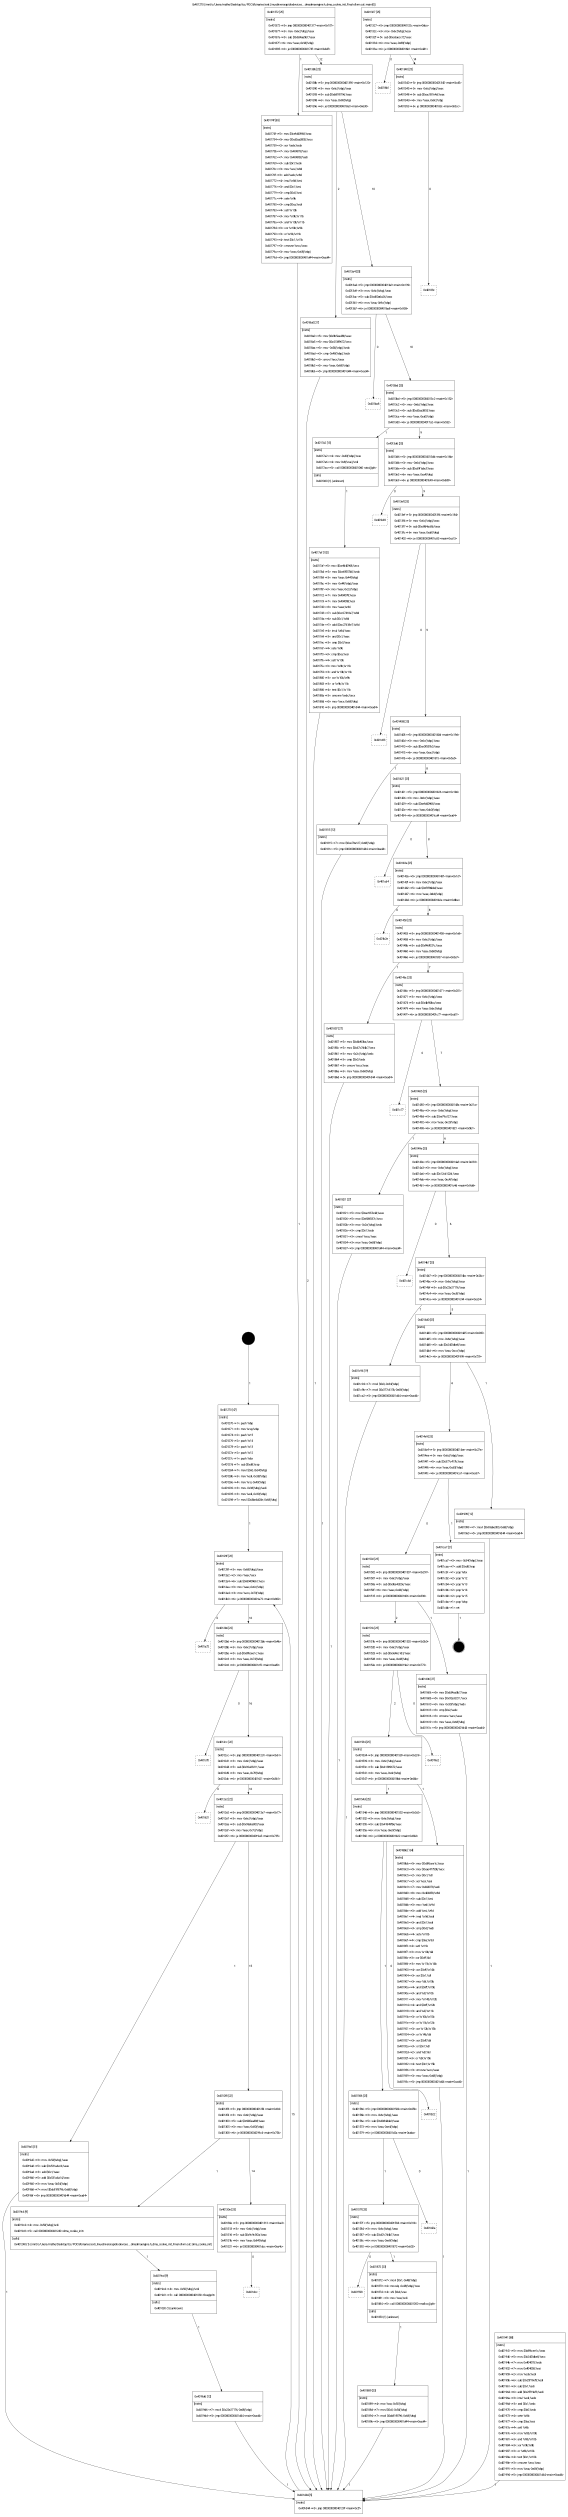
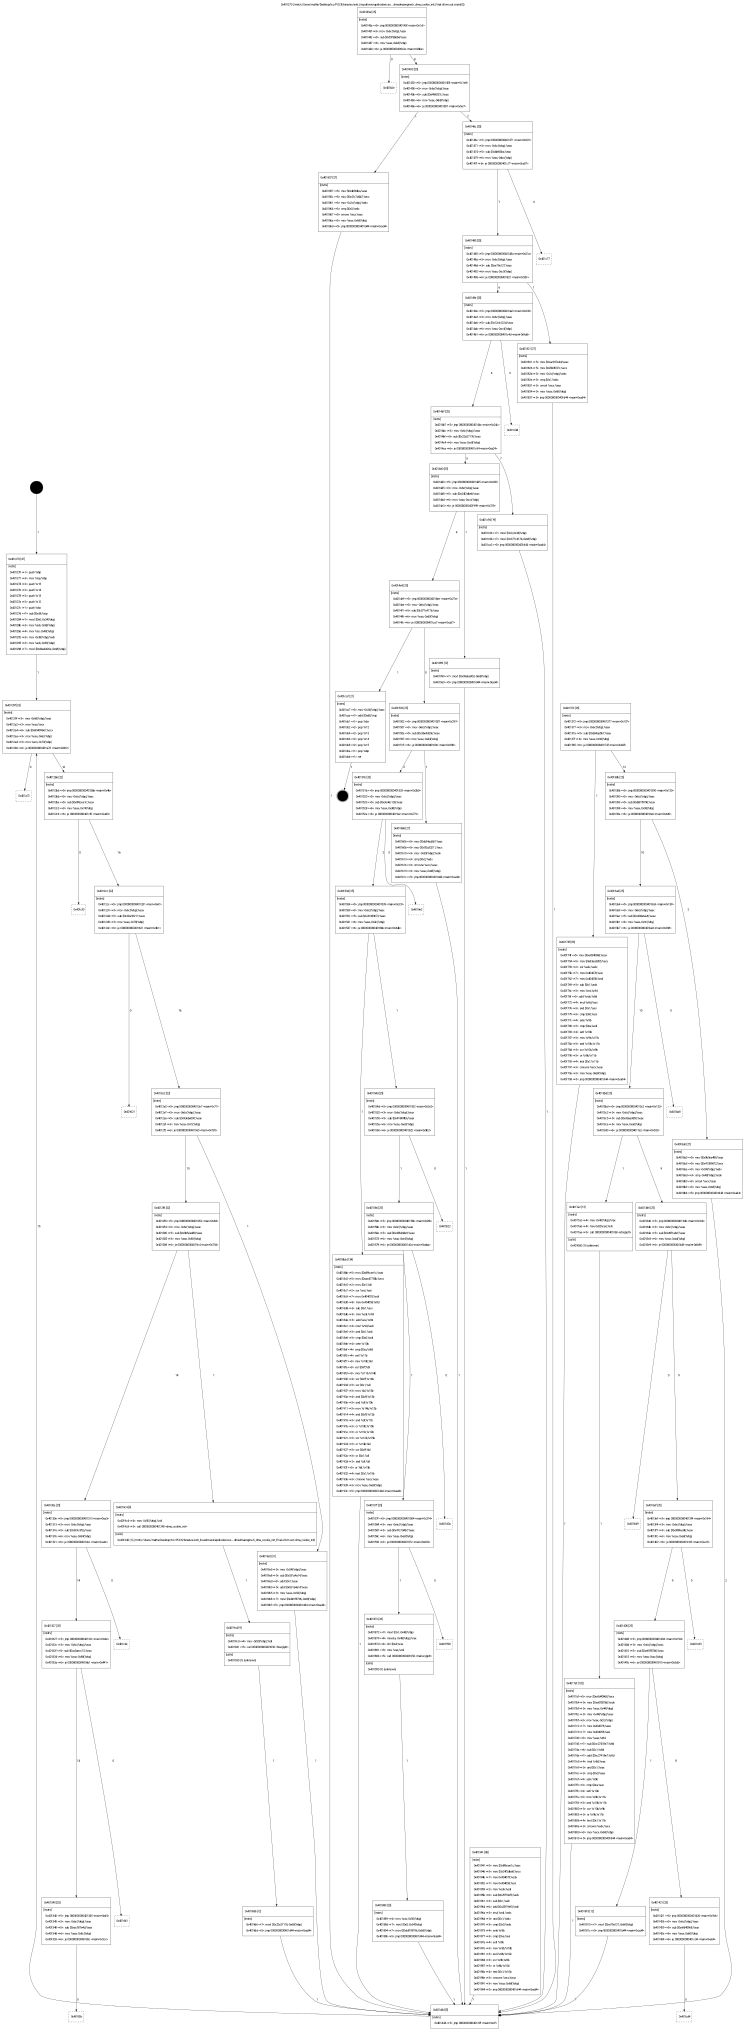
edge "0x401421 [25]" -> "0x40143a [25]": removed, label "8"
edge "0x40130e [25]" -> "0x401327 [25]": added, label "14"
